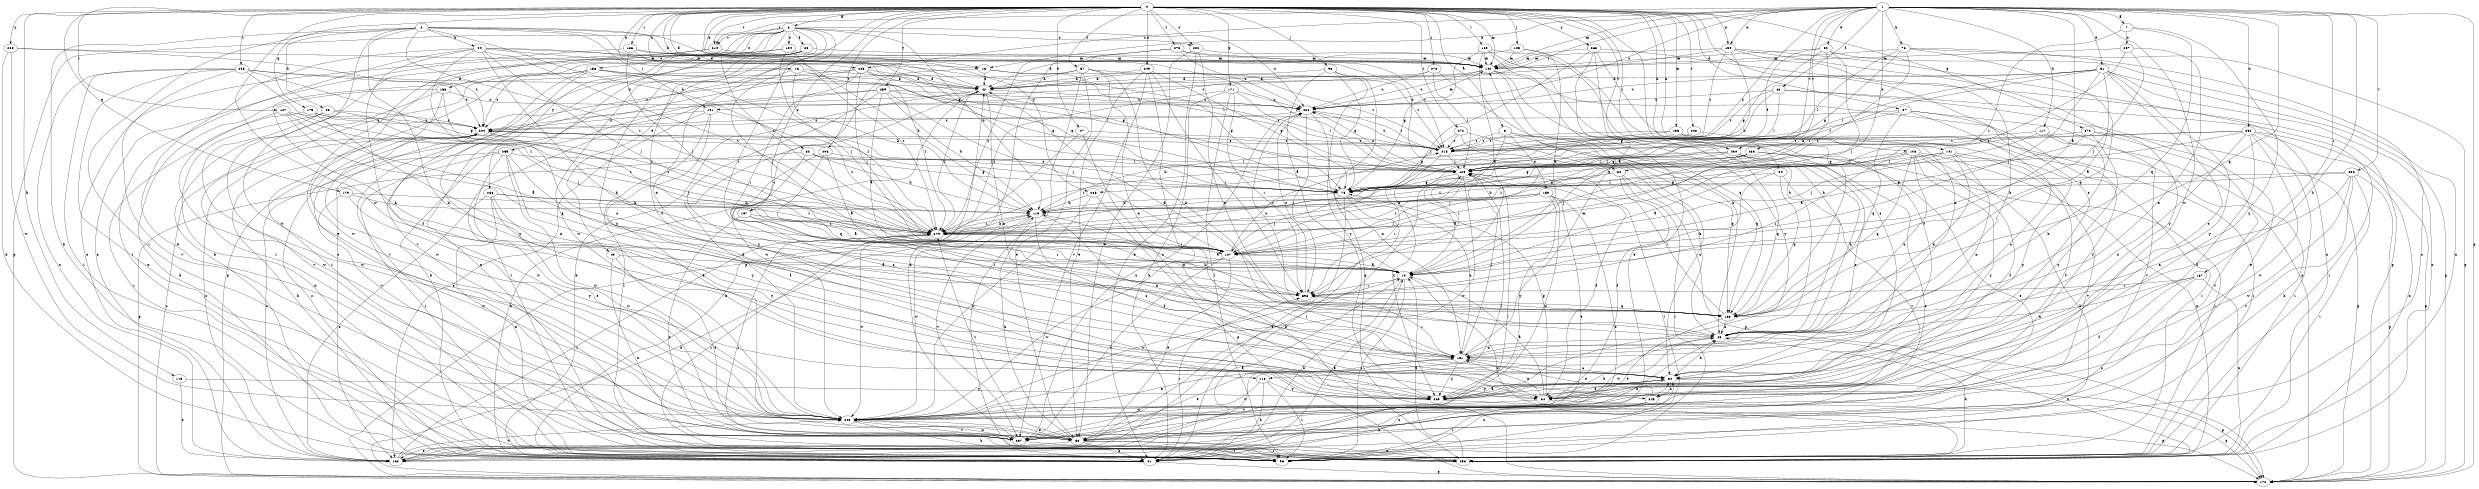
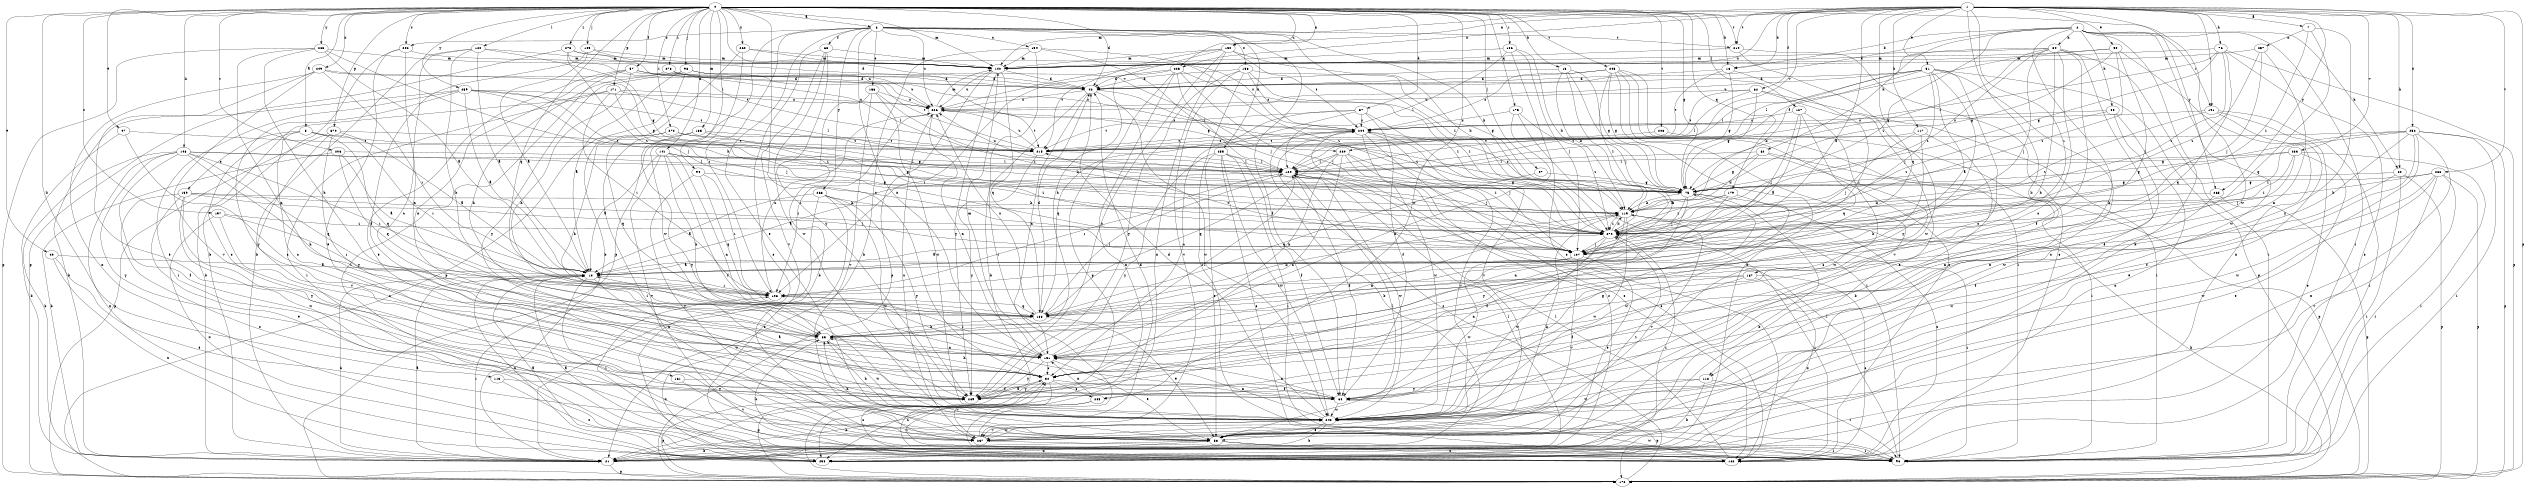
node "97": added
node "593": label "593" -> "193"
node "161": added
